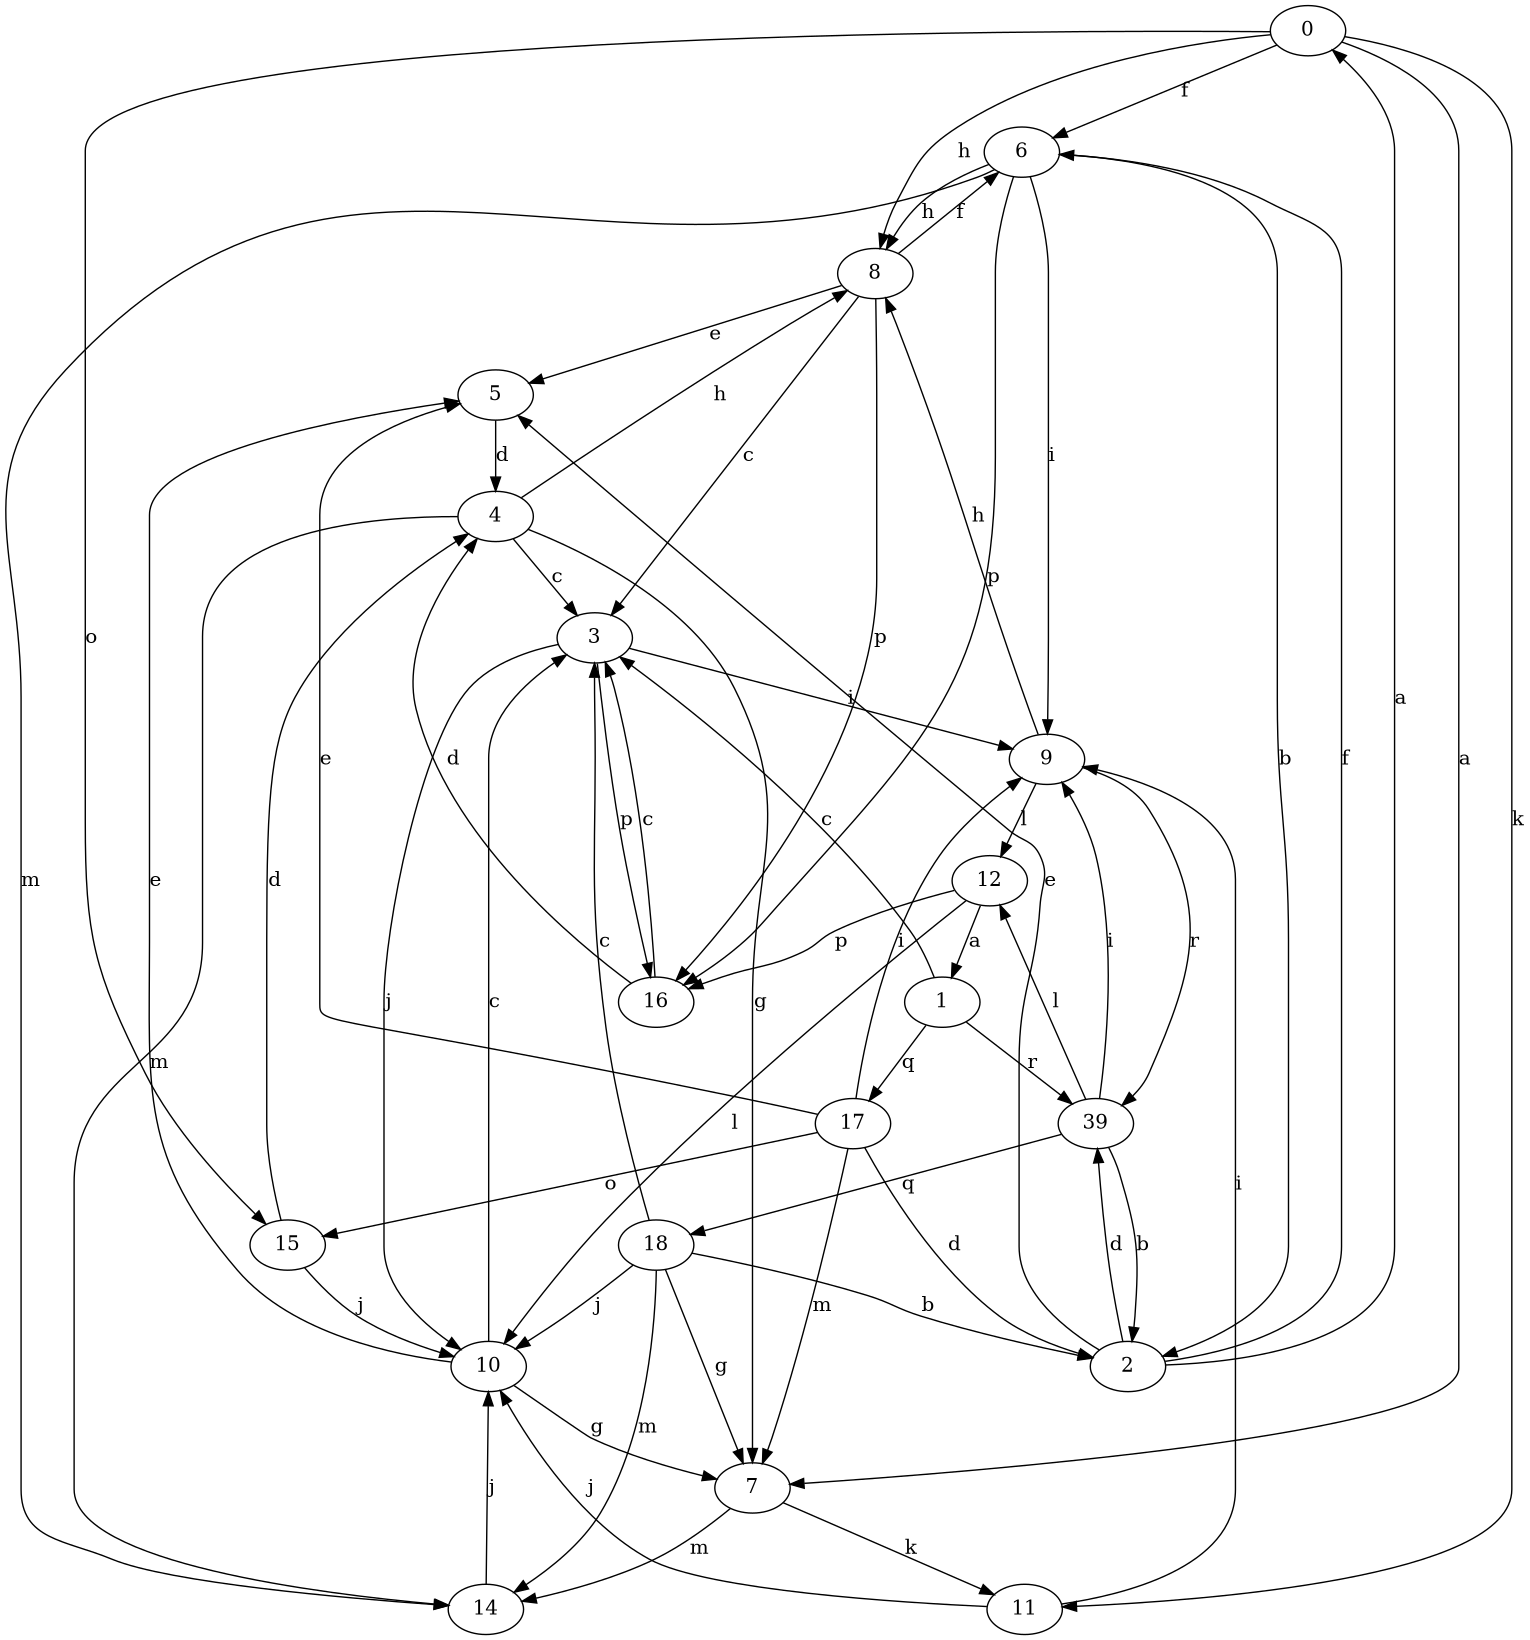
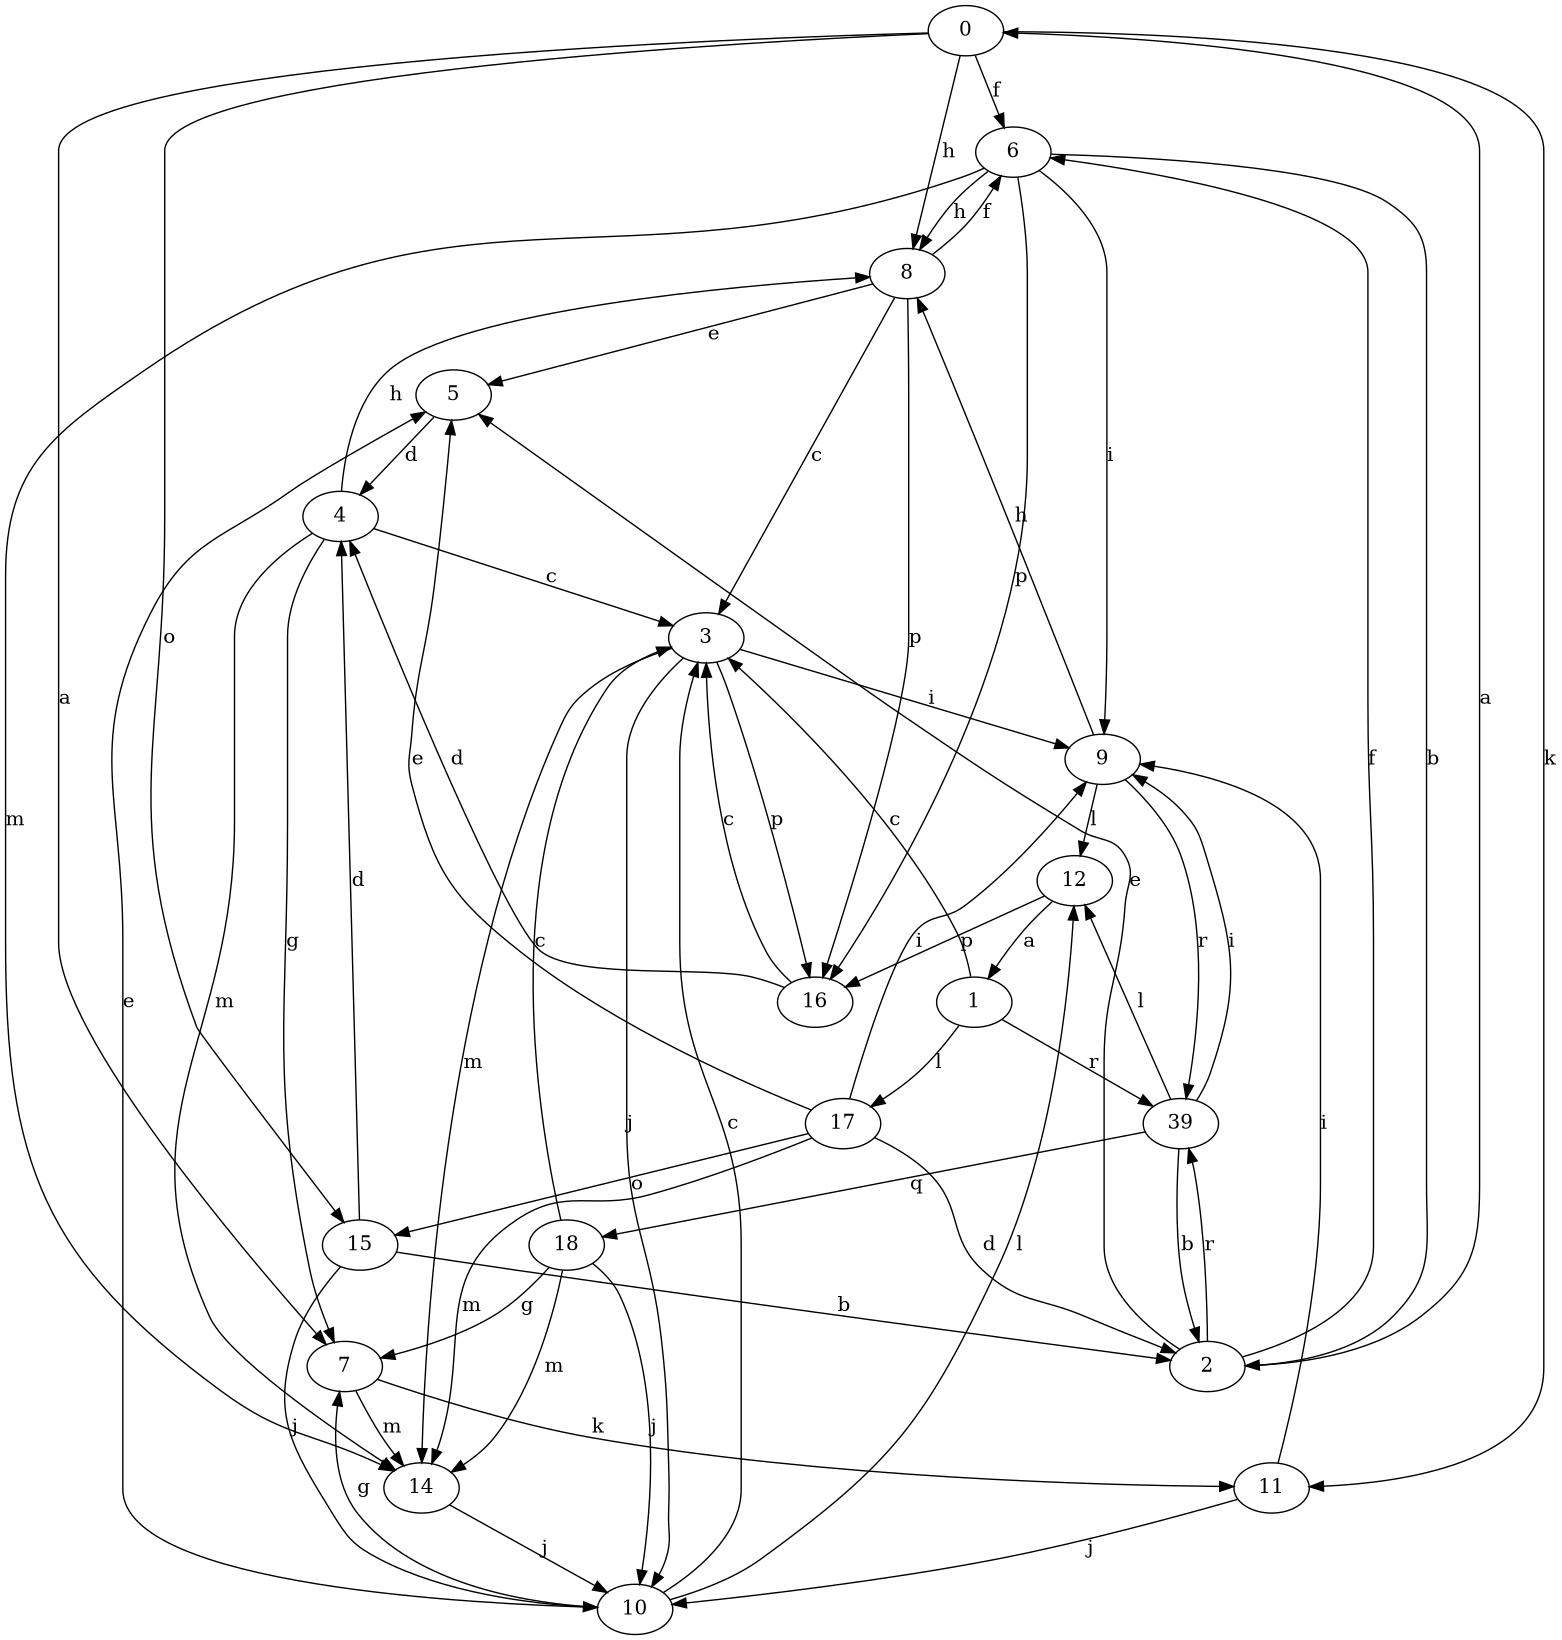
edge "3" -> "14": added, label "m"
edge "1" -> "17": label "q" -> "l"
edge "12" -> "10": reversed
edge "2" -> "39": label "d" -> "r"
edge "17" -> "7": now "17" -> "14"
edge "18" -> "2": now "15" -> "2"
